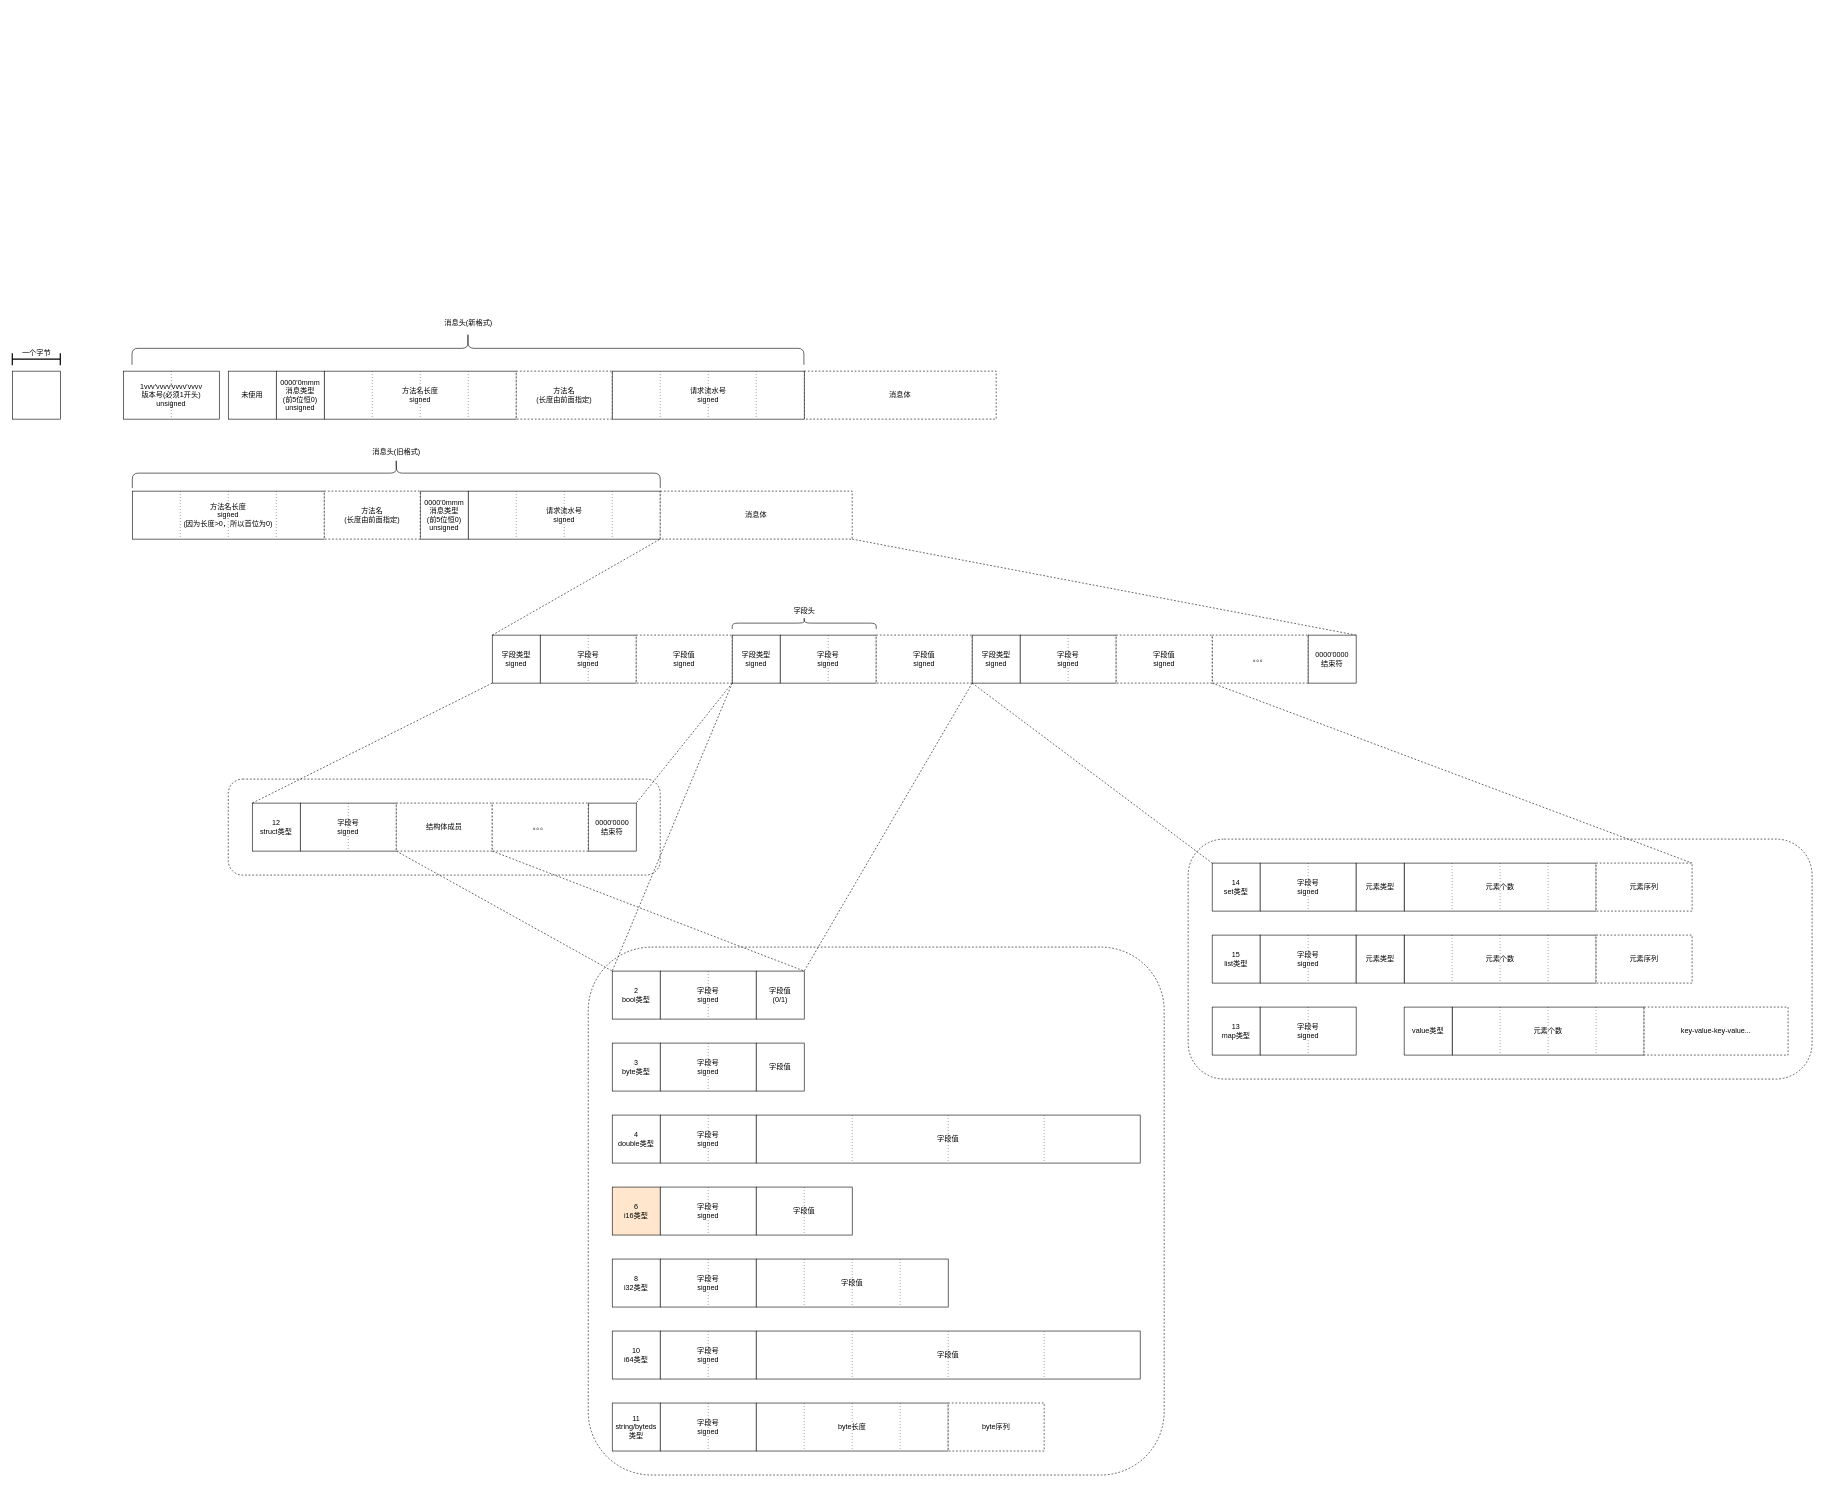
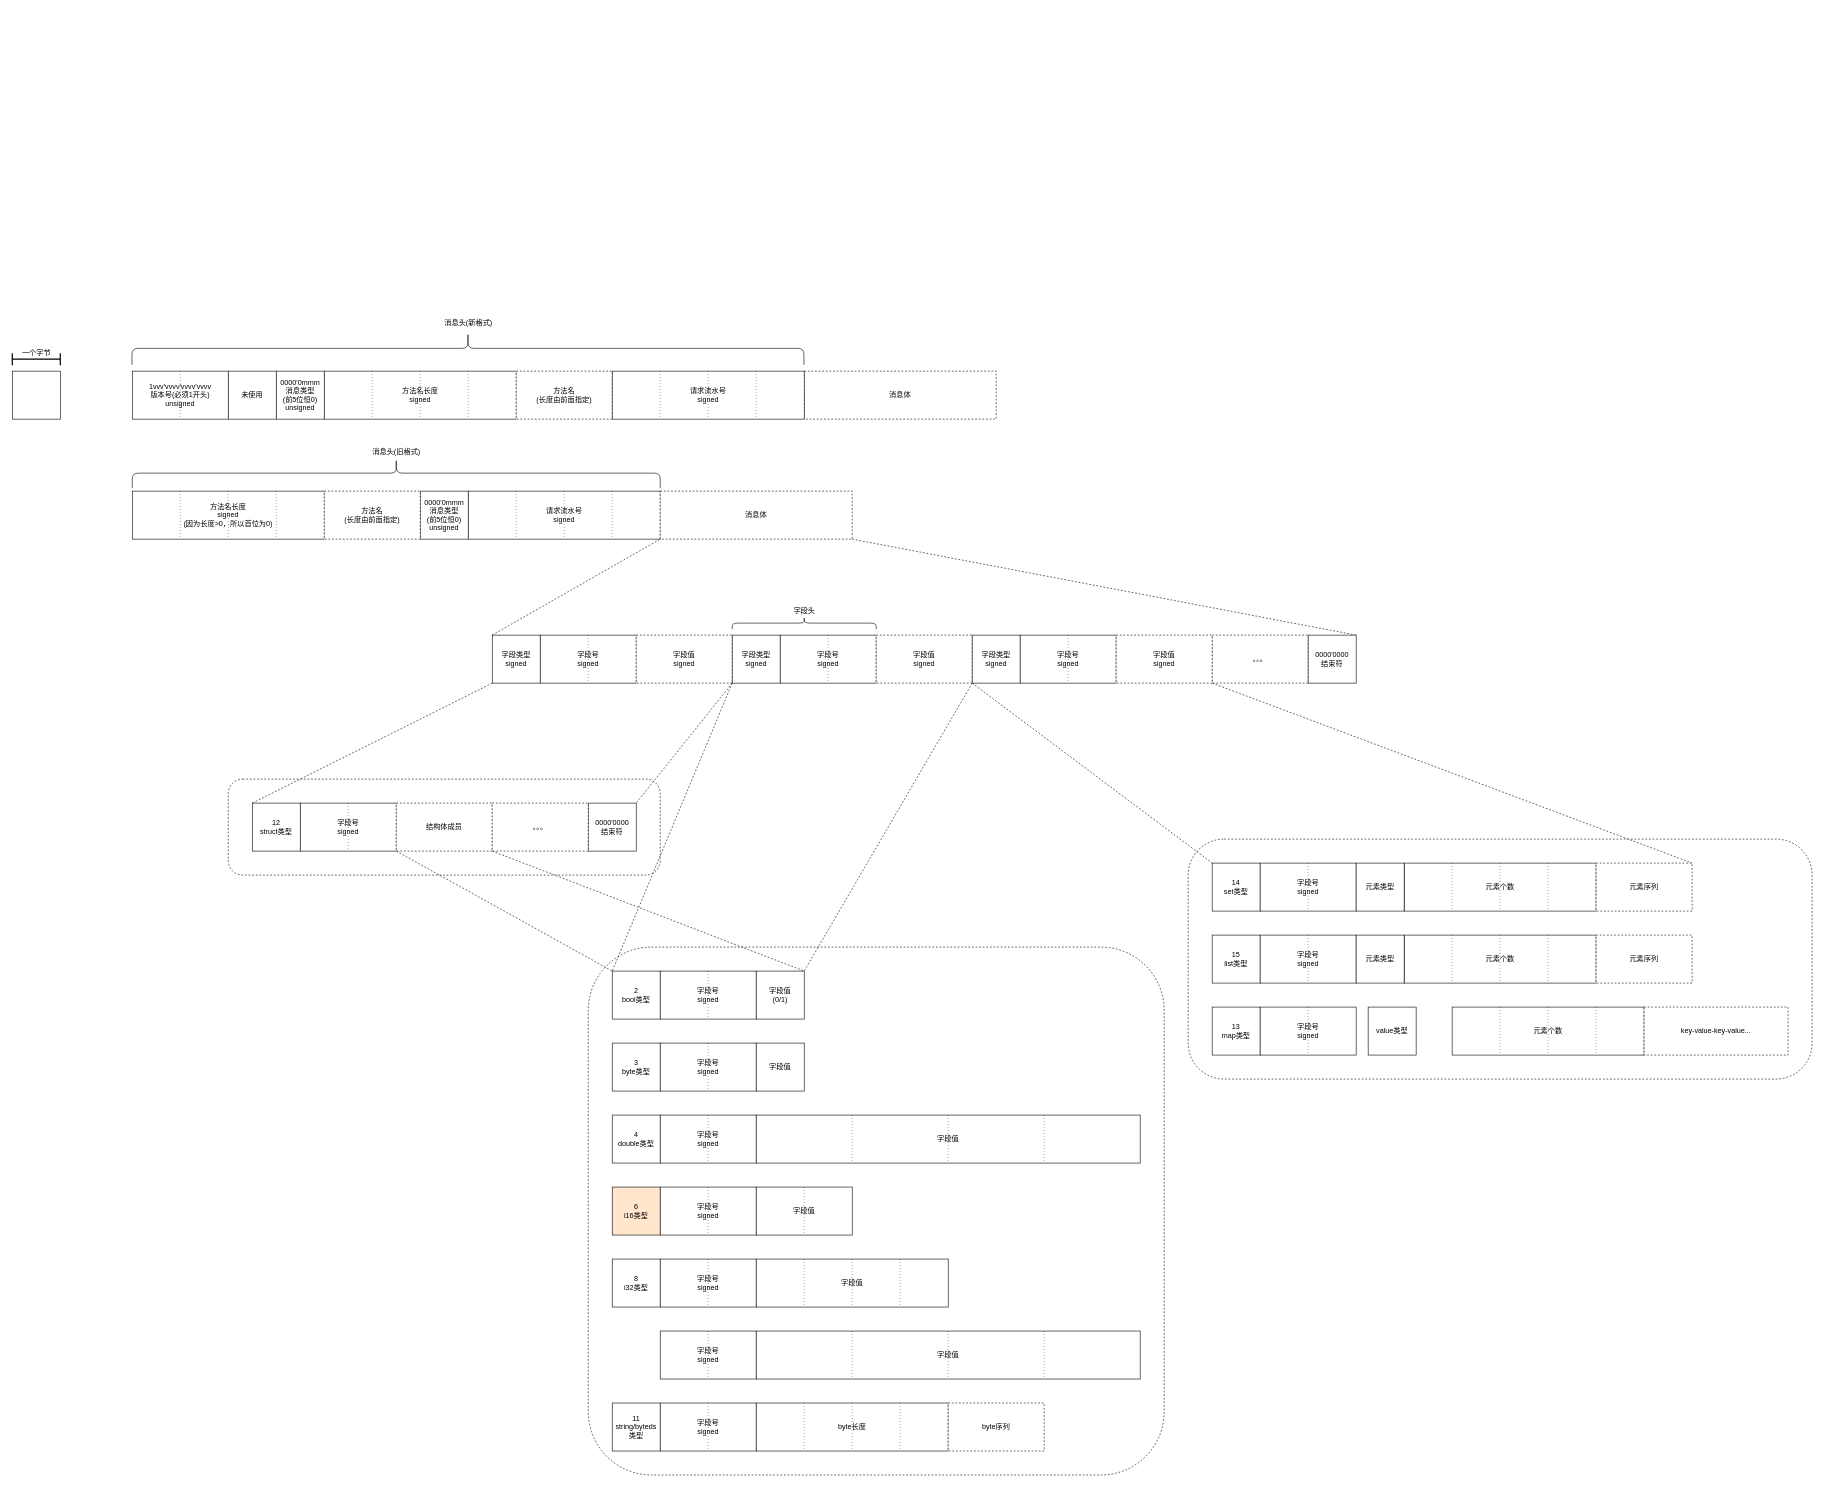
node "1vvv'vvvv'vvvv'vvvv版本号(必须1开头)unsigned": moved (171, 395) -> (180, 395)
node "value类型": moved (1428, 1031) -> (1392, 1031)
node "10i64类型": removed
